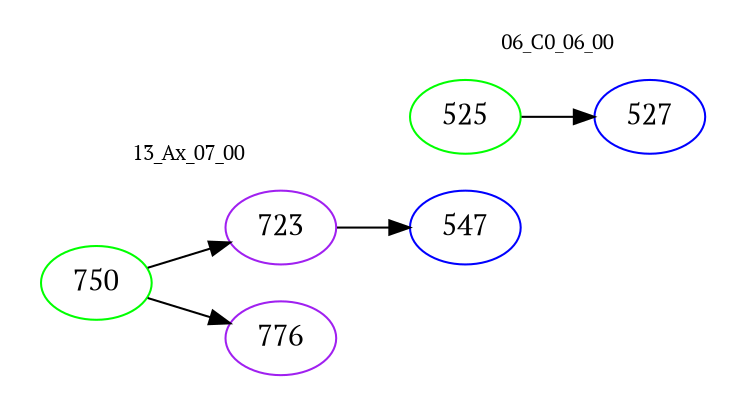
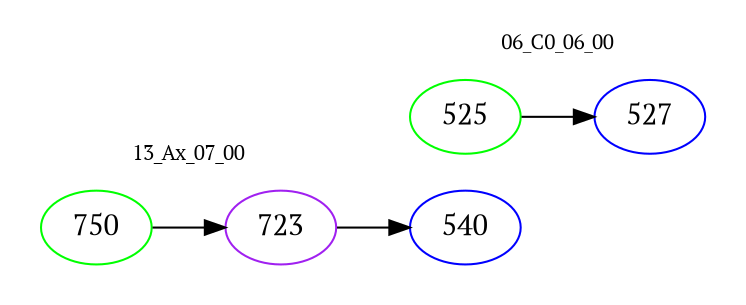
node "547": label "547" -> "540"
node "776": removed
